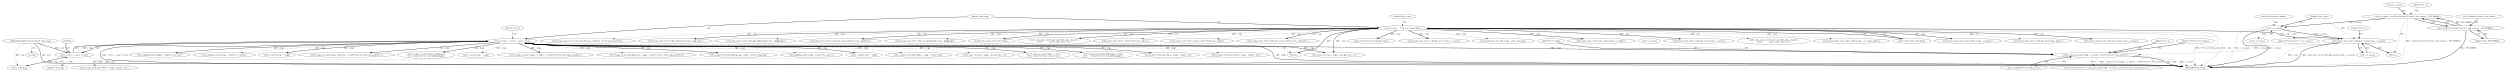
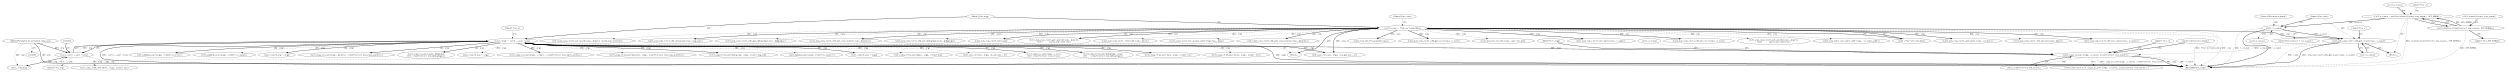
edge "(Identifier,GFP_KERNEL)" -> "(Call,kzalloc(sizeof(struct mcg_xsave), GFP_KERNEL))": removed, label "AST:"
edge "(Call,*argp = (void __user *)arg)" -> "(Call,copy_from_user(&irq, argp, sizeof irq))": now "(Call,kvm_vcpu_ioctl_x86_set_vcpu_events(vcpu, &events))" -> "(Call,copy_from_user(&irq, argp, sizeof irq))"
edge "(Call,kzalloc(sizeof(struct mcg_xsave), GFP_KERNEL))" -> "(MethodReturn,long)": style bold -> dashed
